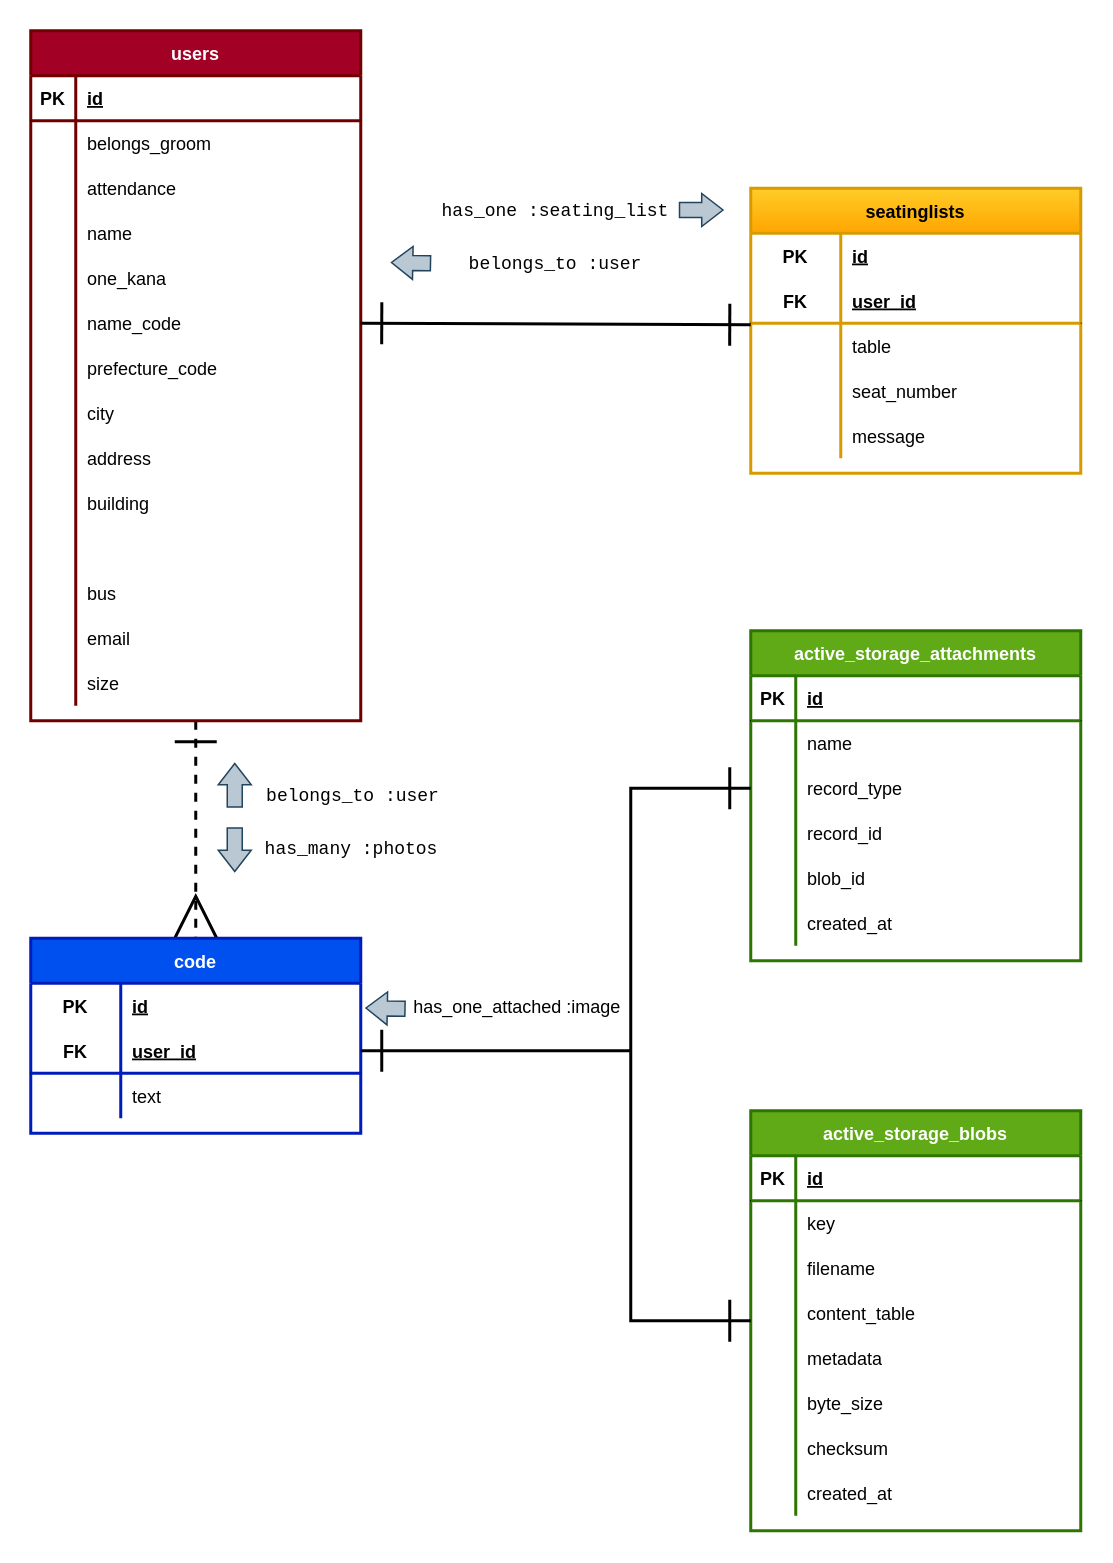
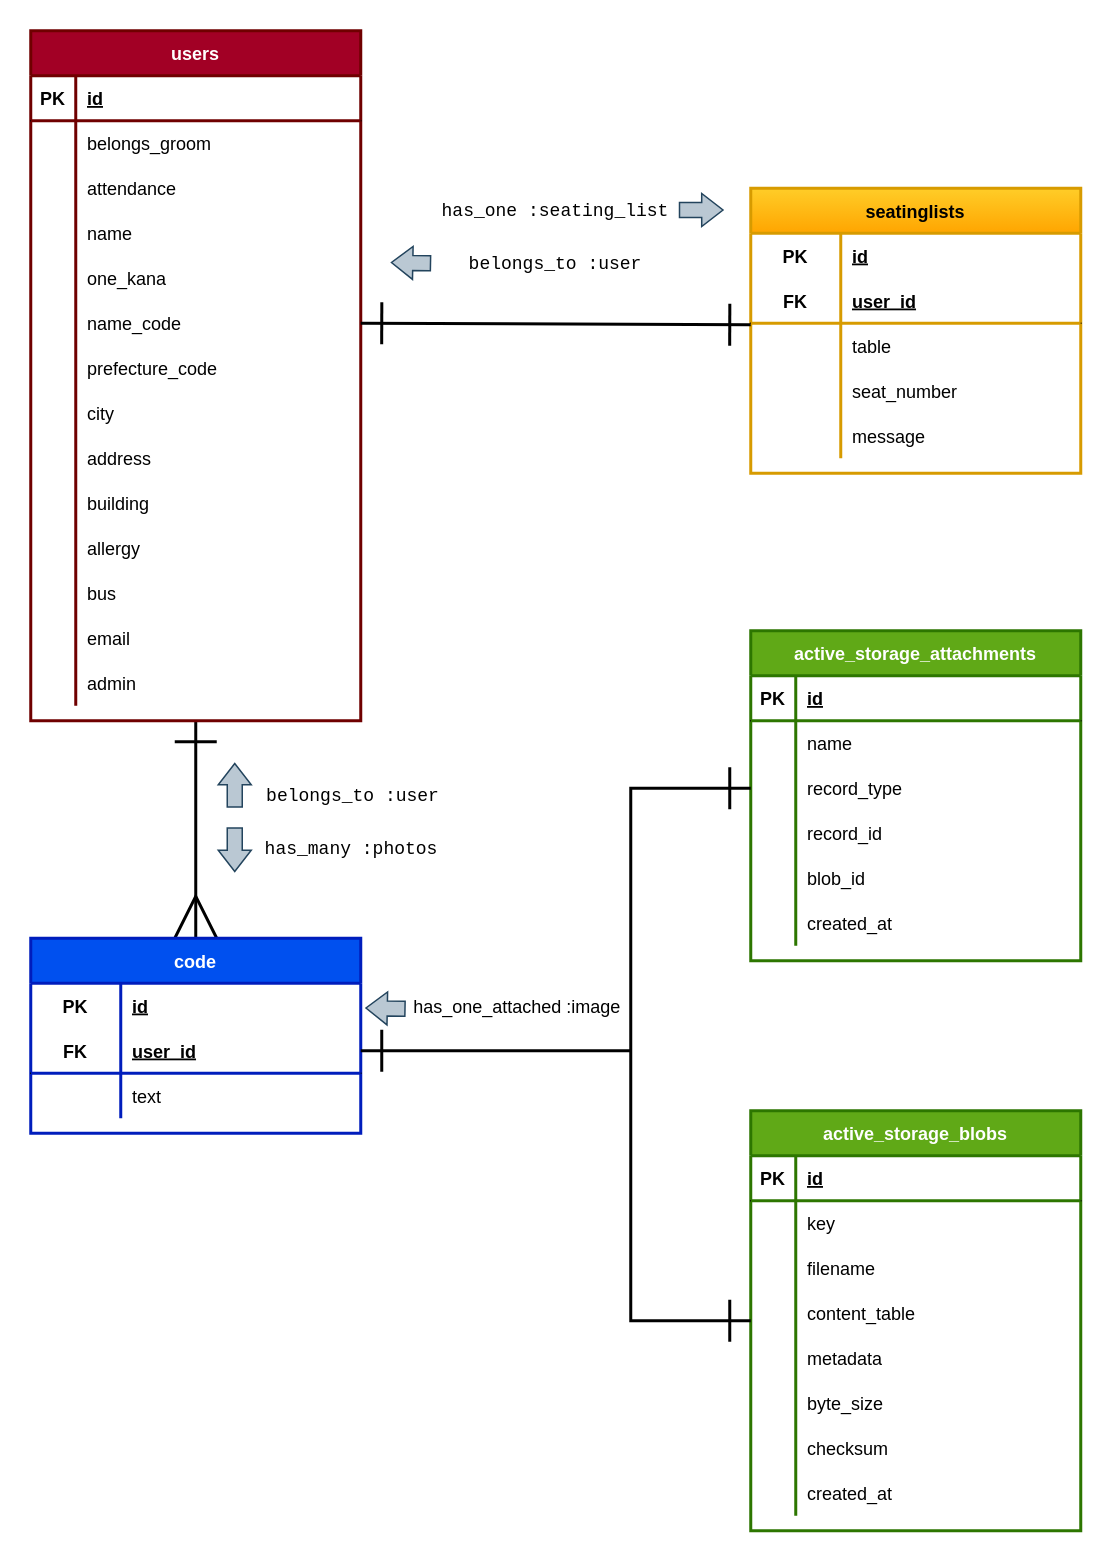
node "allergy": added
node "size": label "size" -> "admin"
edge "users" -- "code": style dashed -> solid
